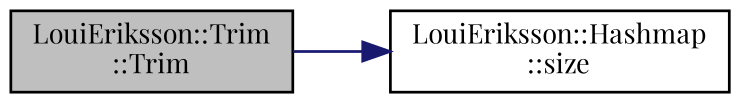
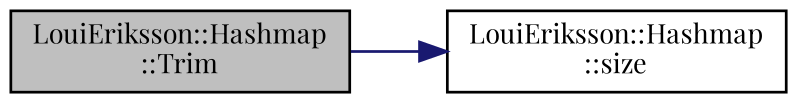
node "LouiEriksson::Trim ::Trim": label "LouiEriksson::Trim ::Trim" -> "LouiEriksson::Hashmap ::Trim"
